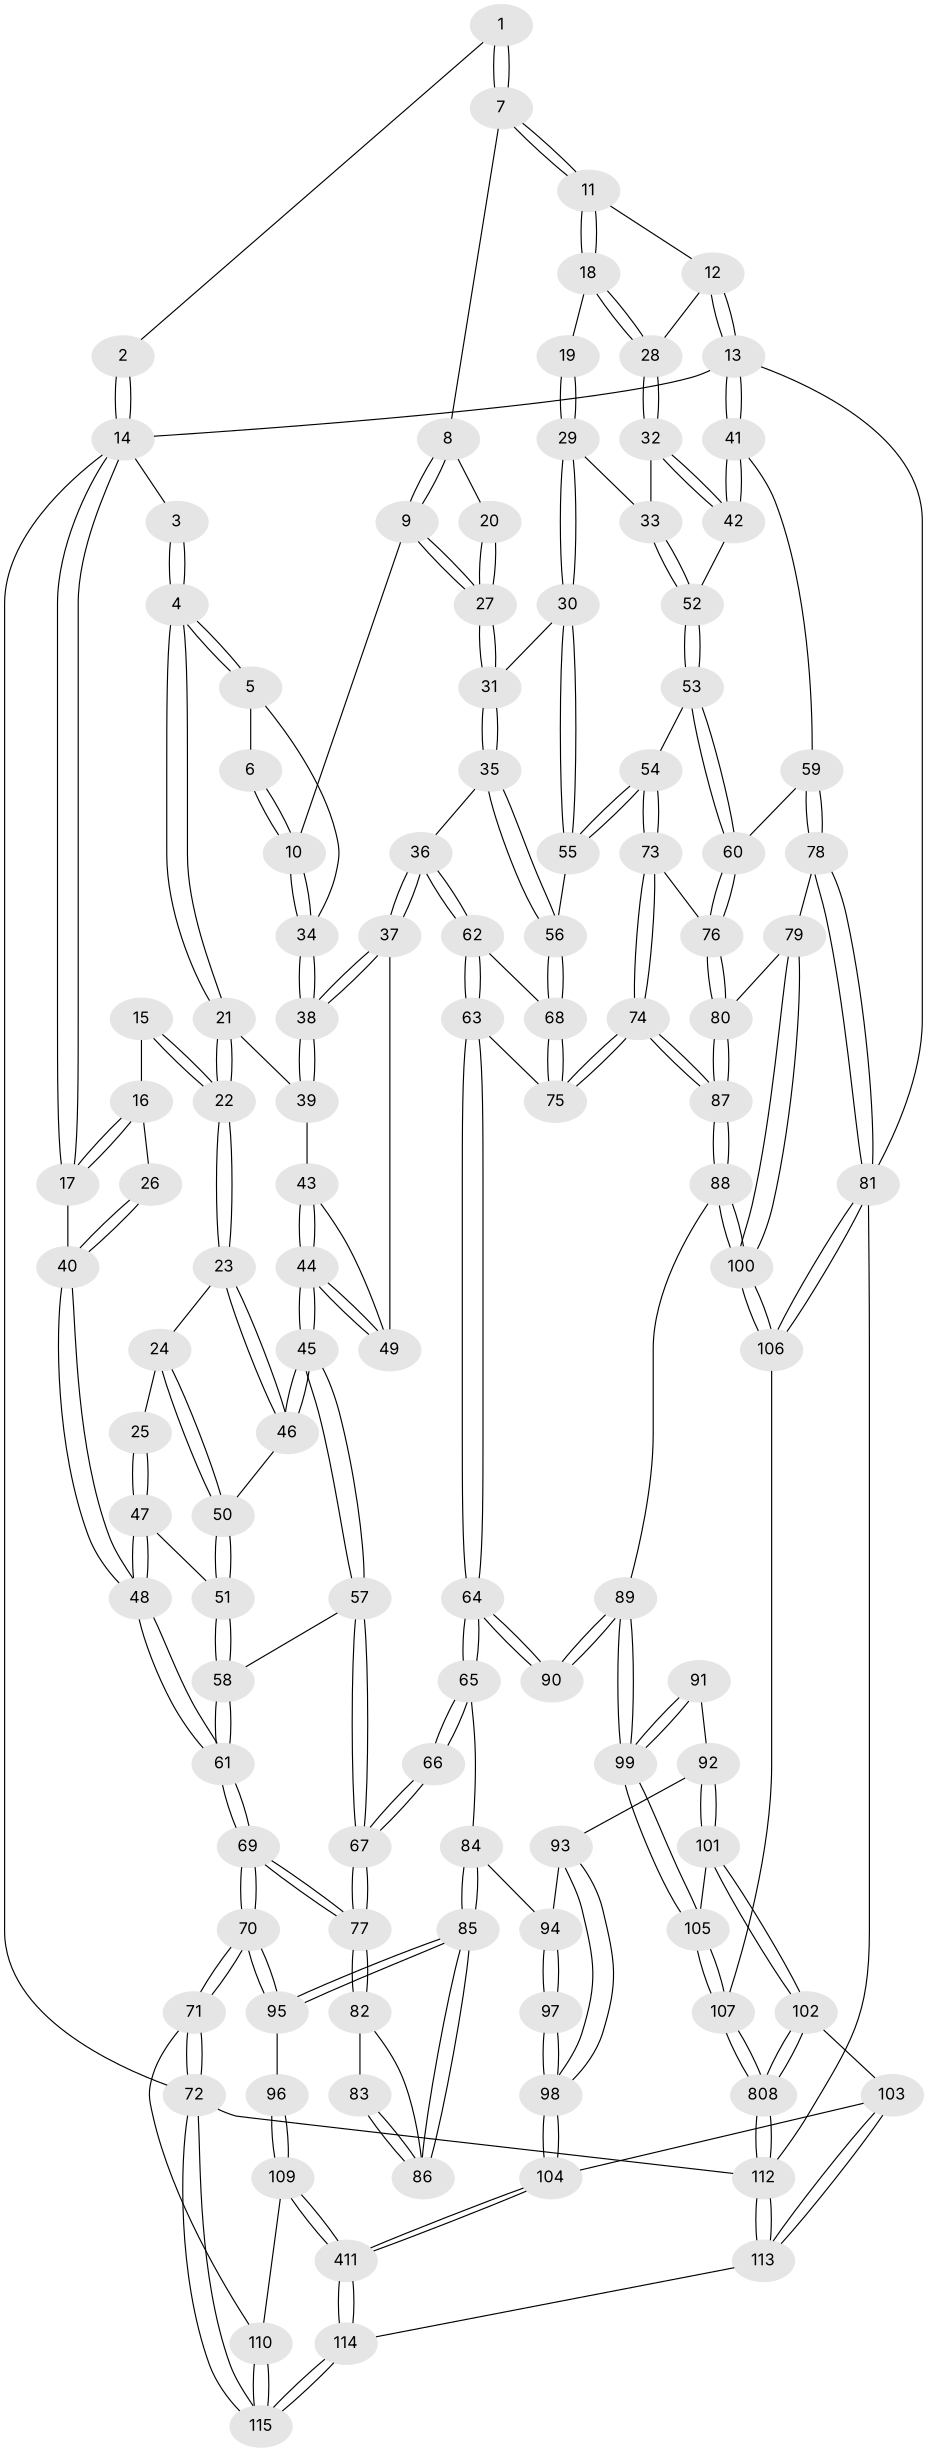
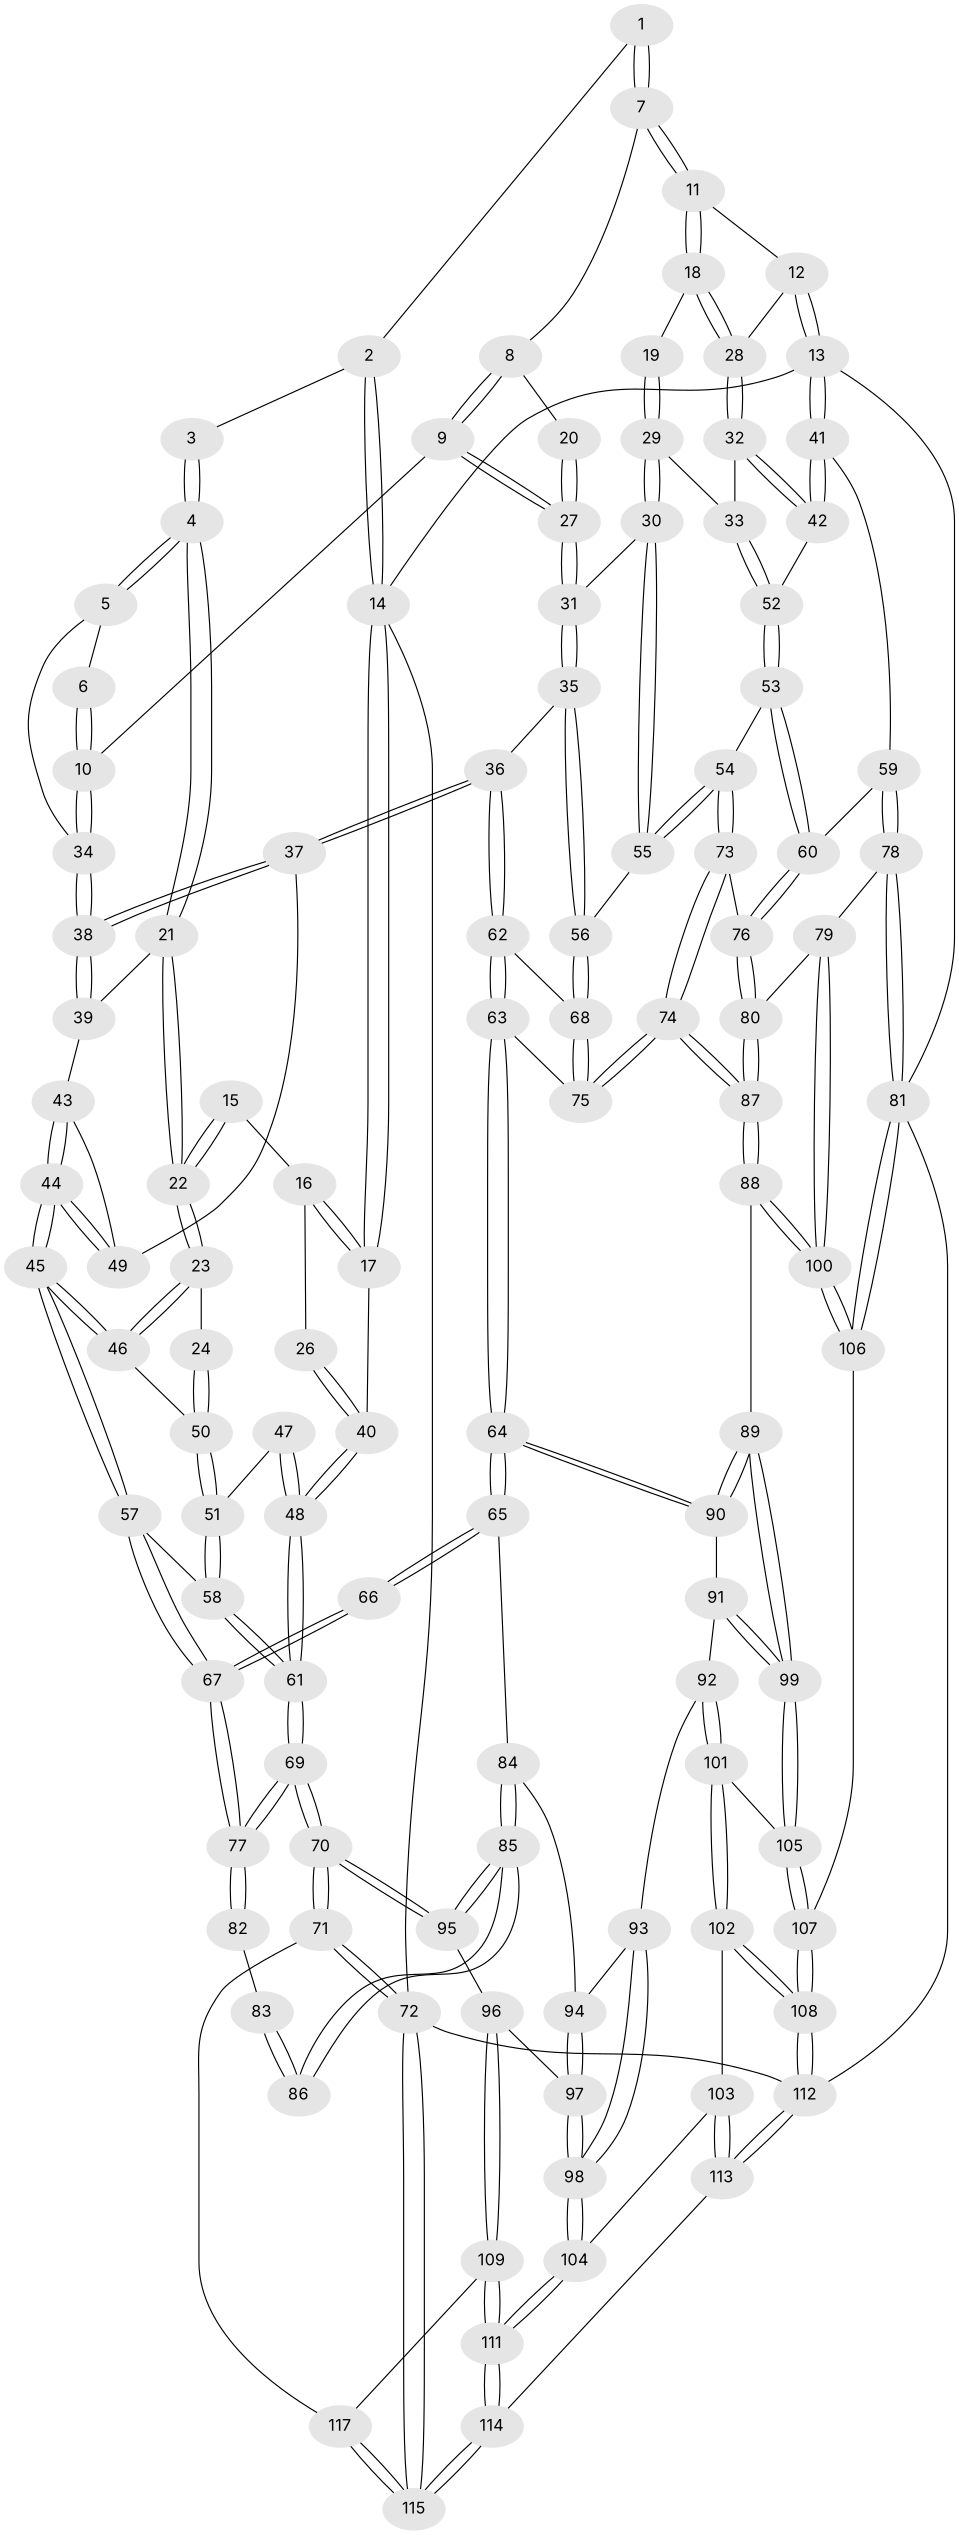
edge "14" -- "3": now "2" -- "3"
node "25": removed
edge "90" -- "91": added
edge "96" -- "97": added
edge "82" -- "86": removed
node "808": label "808" -> "108"
node "411": label "411" -> "111"
node "110": label "110" -> "117"
